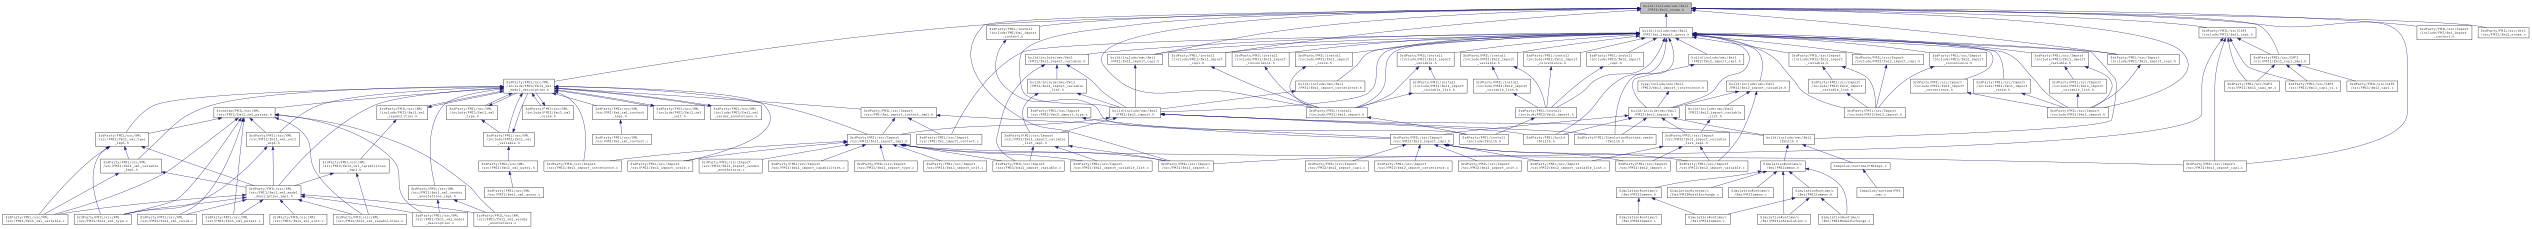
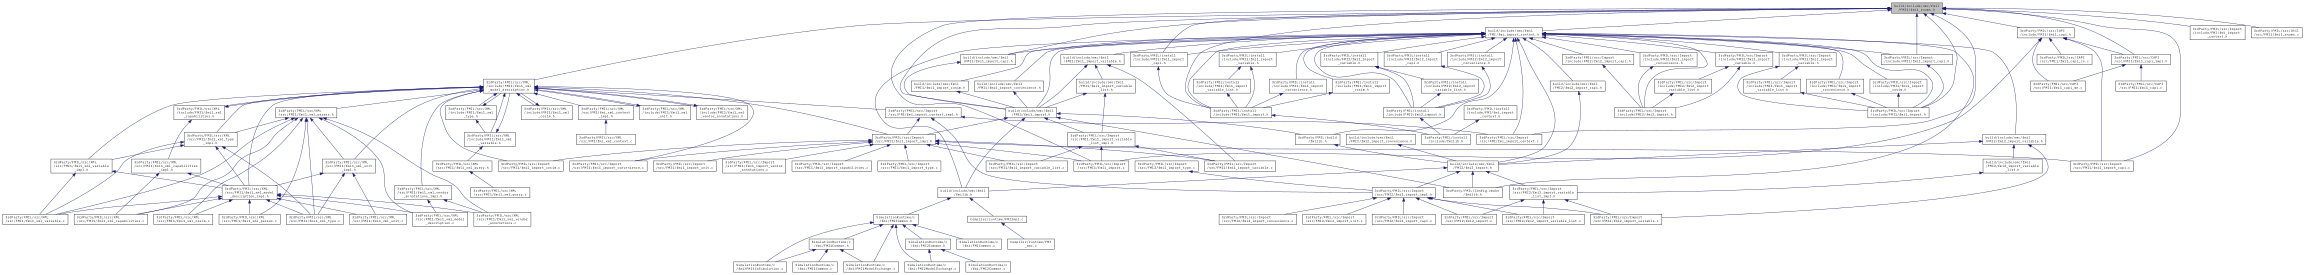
edge "3rdParty/FMIL/install /include/FMI/fmi_import _context.h" -> "build/include/omc/fmil /FMI1/fmi1_enums.h": now "3rdParty/FMIL/src/Import /src/FMI/fmi_import_context.c" -> "build/include/omc/fmil /FMI1/fmi1_enums.h"
node "build/include/omc/fmil /FMI/fmi_import_query.h": label "build/include/omc/fmil /FMI/fmi_import_query.h" -> "build/include/omc/fmil /FMI/fmi_import_context.h"
edge "3rdParty/FMIL/src/CAPI /src/FMI1/fmi1_capi_cs.c" -> "3rdParty/FMIL/src/CAPI /src/FMI1/fmi1_capi_impl.h": removed
node "build/include/omc/fmil /FMI1/fmi1_import_cosim.h": added
node "type/include/omc/fmil /FMI2/fmi2_import_convenience.h": label "type/include/omc/fmil /FMI2/fmi2_import_convenience.h" -> "build/include/omc/fmil /FMI2/fmi2_import_convenience.h"
node "3runtime/FMIL/src/XML /src/FMI1/fmi1_xml_parser.h": label "3runtime/FMIL/src/XML /src/FMI1/fmi1_xml_parser.h" -> "3rdParty/FMIL/src/XML /src/FMI1/fmi1_xml_parser.h"
edge "3rdParty/FMIL/build /fmilib.h" -> "build/include/omc/fmil /FMI2/fmi2_import.h": reversed
node "3rdParty/FMIL/SimulationRuntime.cmake /fmilib.h": label "3rdParty/FMIL/SimulationRuntime.cmake /fmilib.h" -> "3rdParty/FMIL/Config.cmake /fmilib.h"
edge "3rdParty/FMIL/src/XML /src/FMI1/fmi1_xml_unit.c" -> "3rdParty/FMIL/src/XML /src/FMI1/fmi1_xml_unit _impl.h": added
edge "SimulationRuntime/c /fmi/FMI1Common.c" -> "SimulationRuntime/c /fmi/FMI2Common.h": now "SimulationRuntime/c /fmi/FMI2ModelExchange.c" -> "SimulationRuntime/c /fmi/FMI2Common.h"
